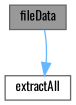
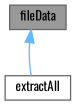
edge "fileData" -> "extractAll": reversed
